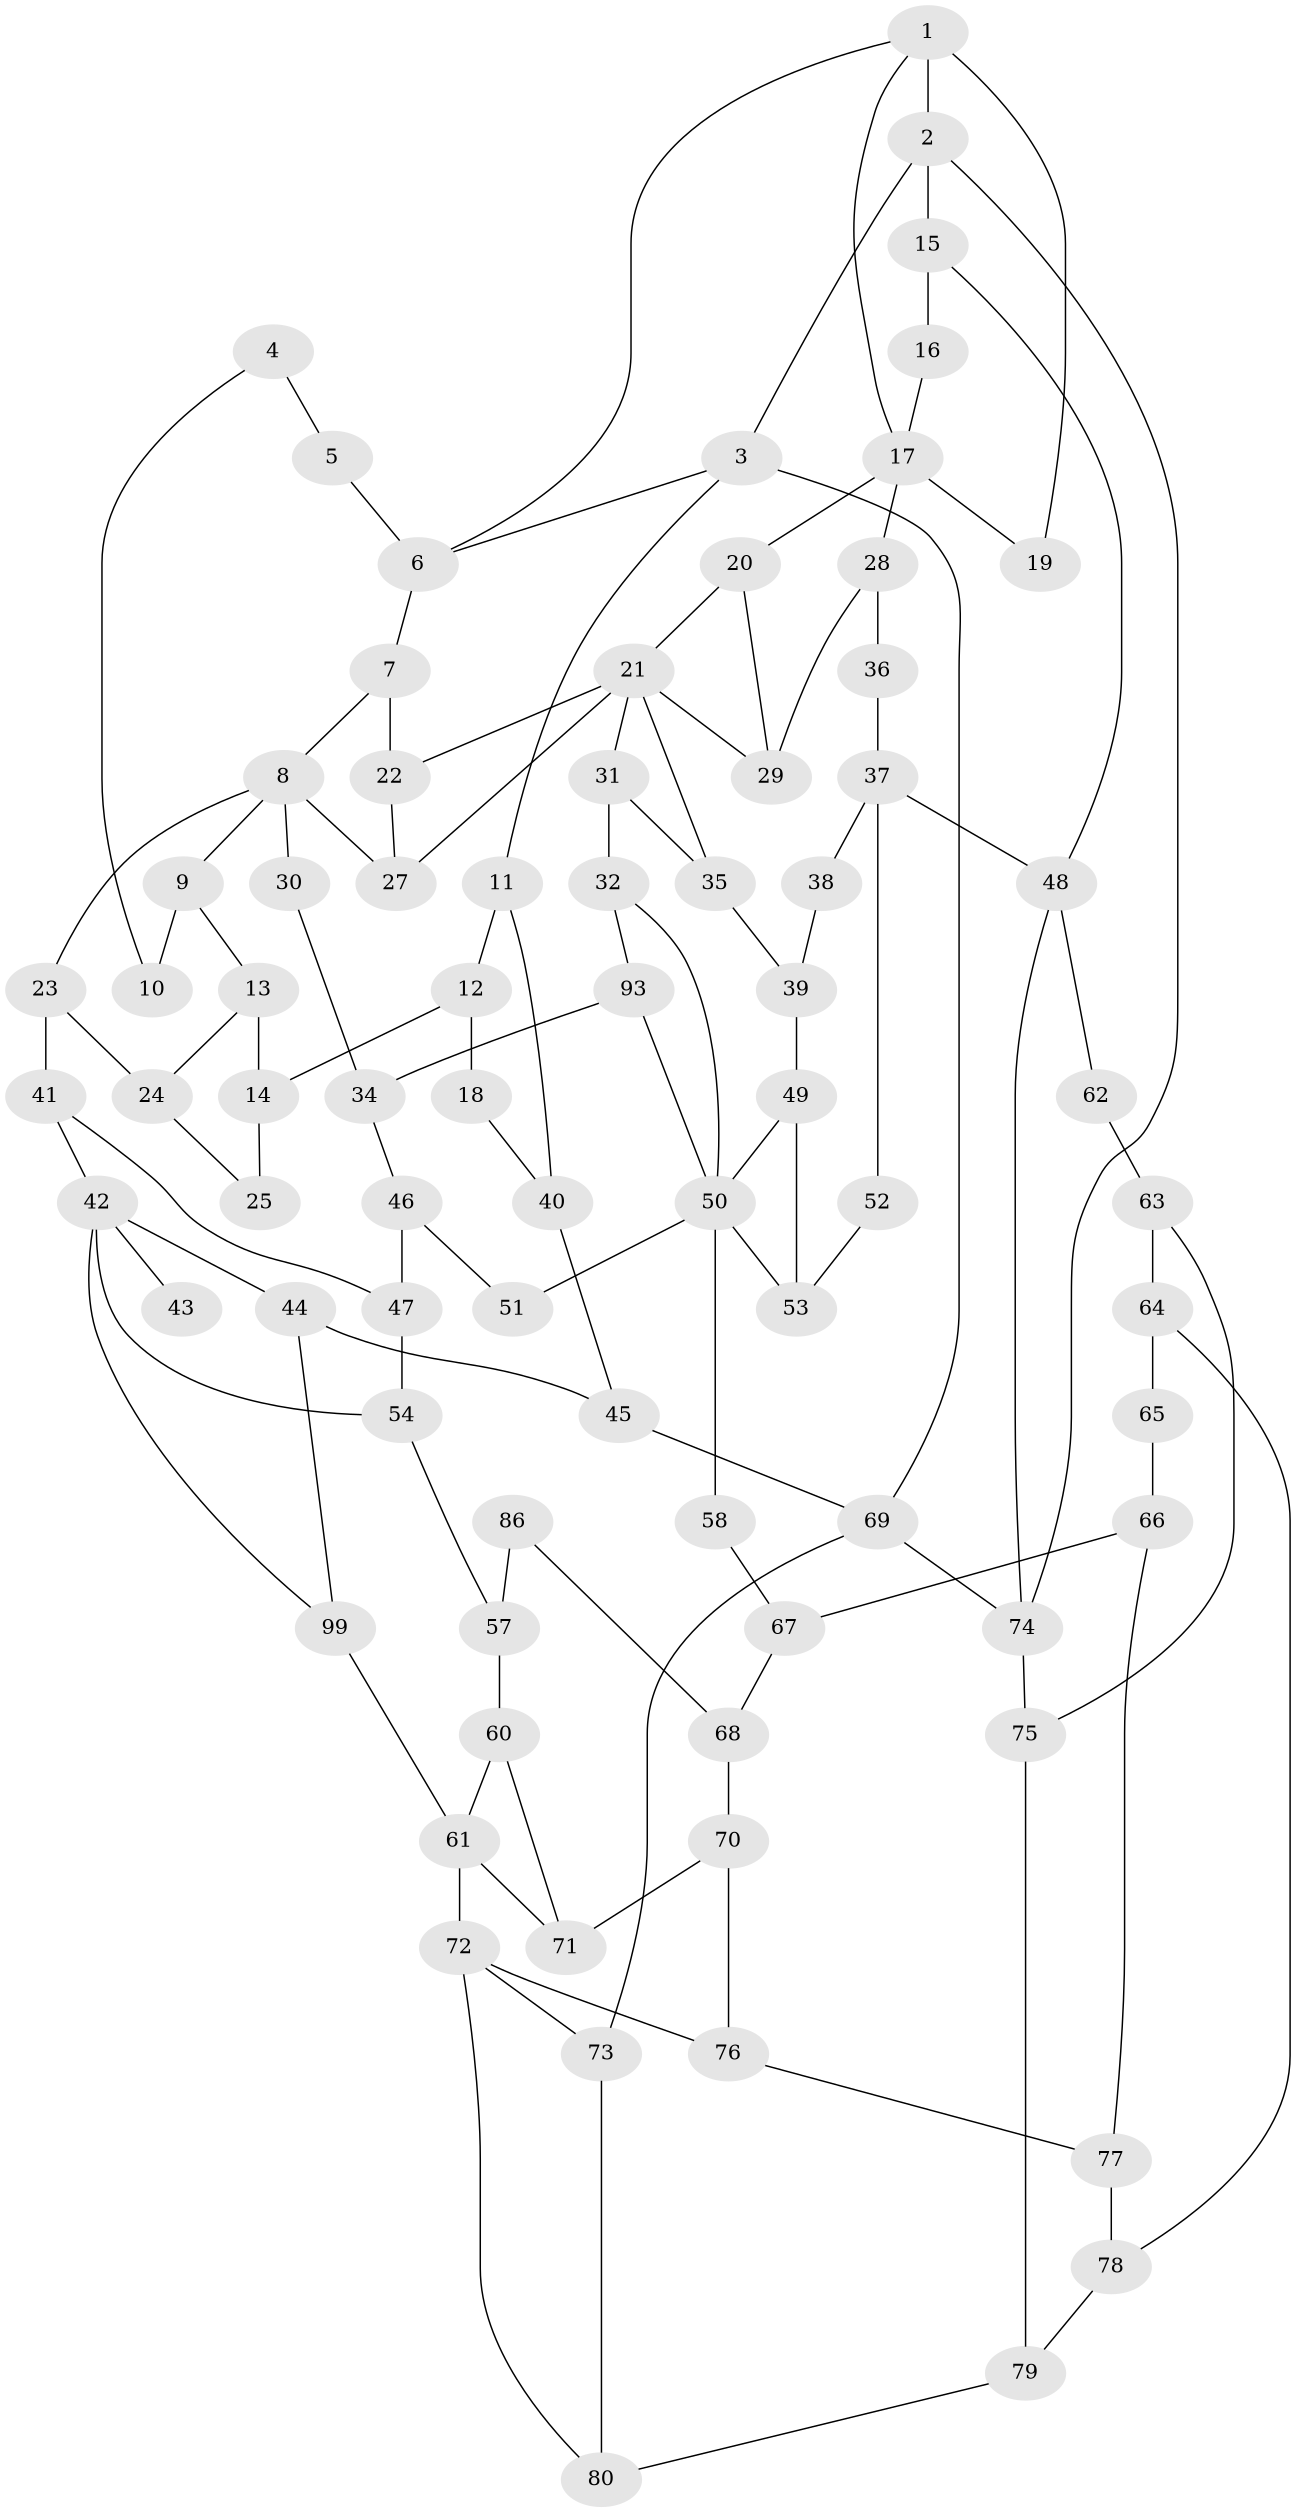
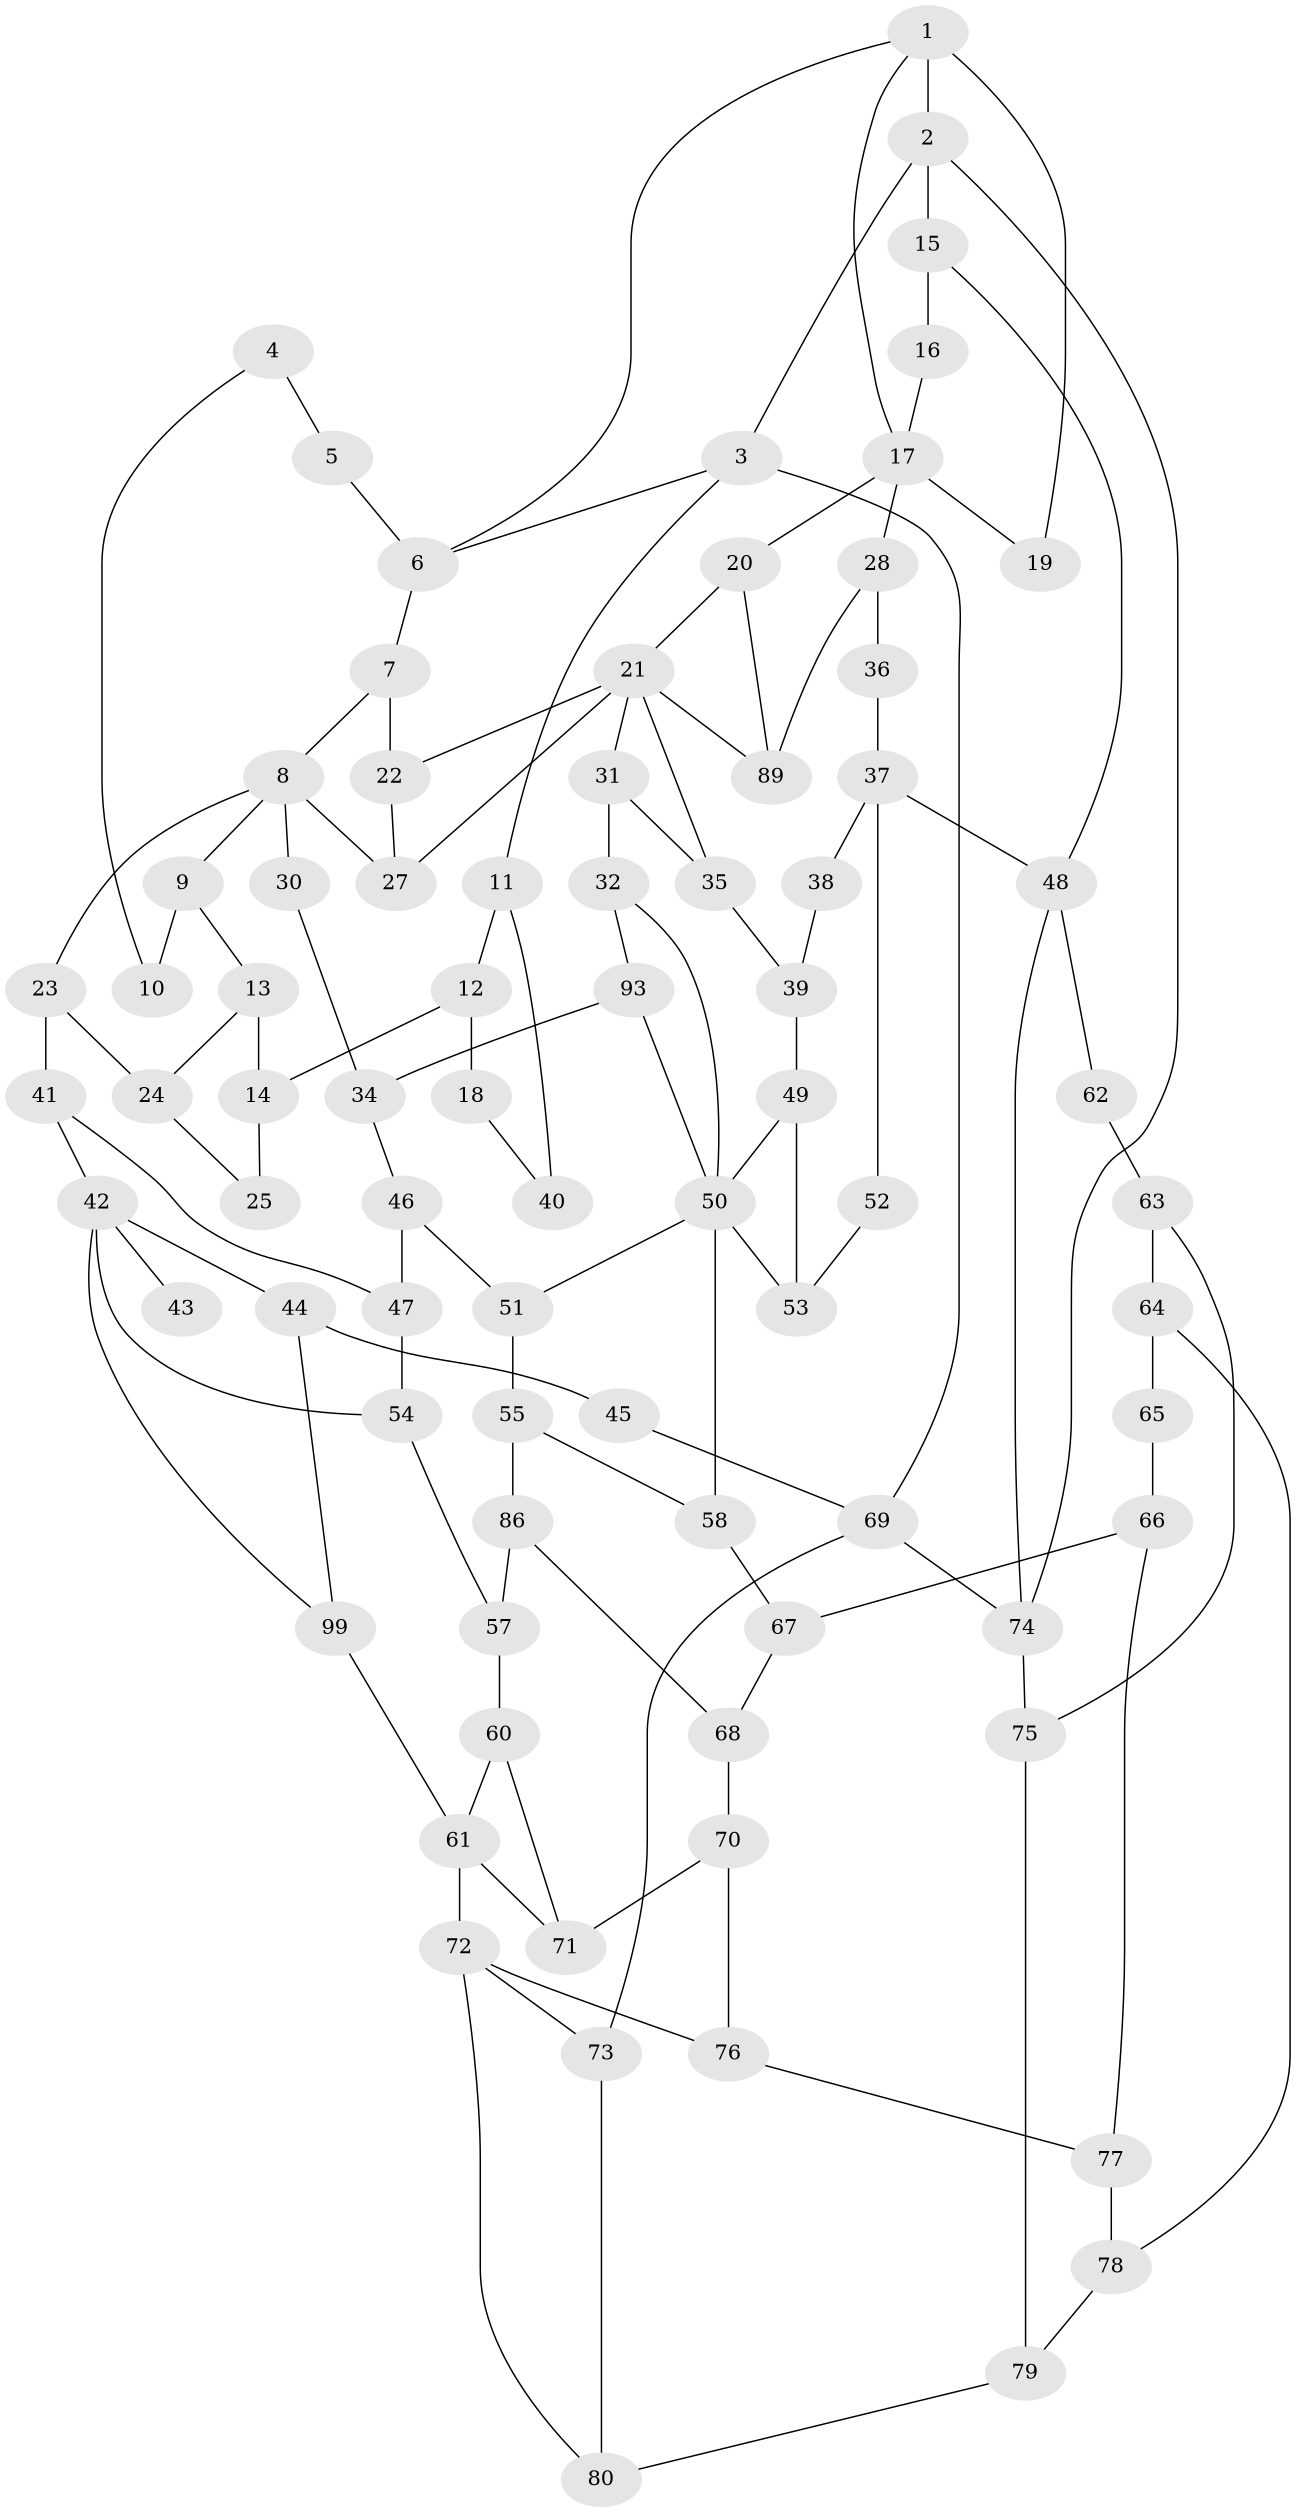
node "29": label "29" -> "89"
edge "40" -- "45": removed
node "55": added
